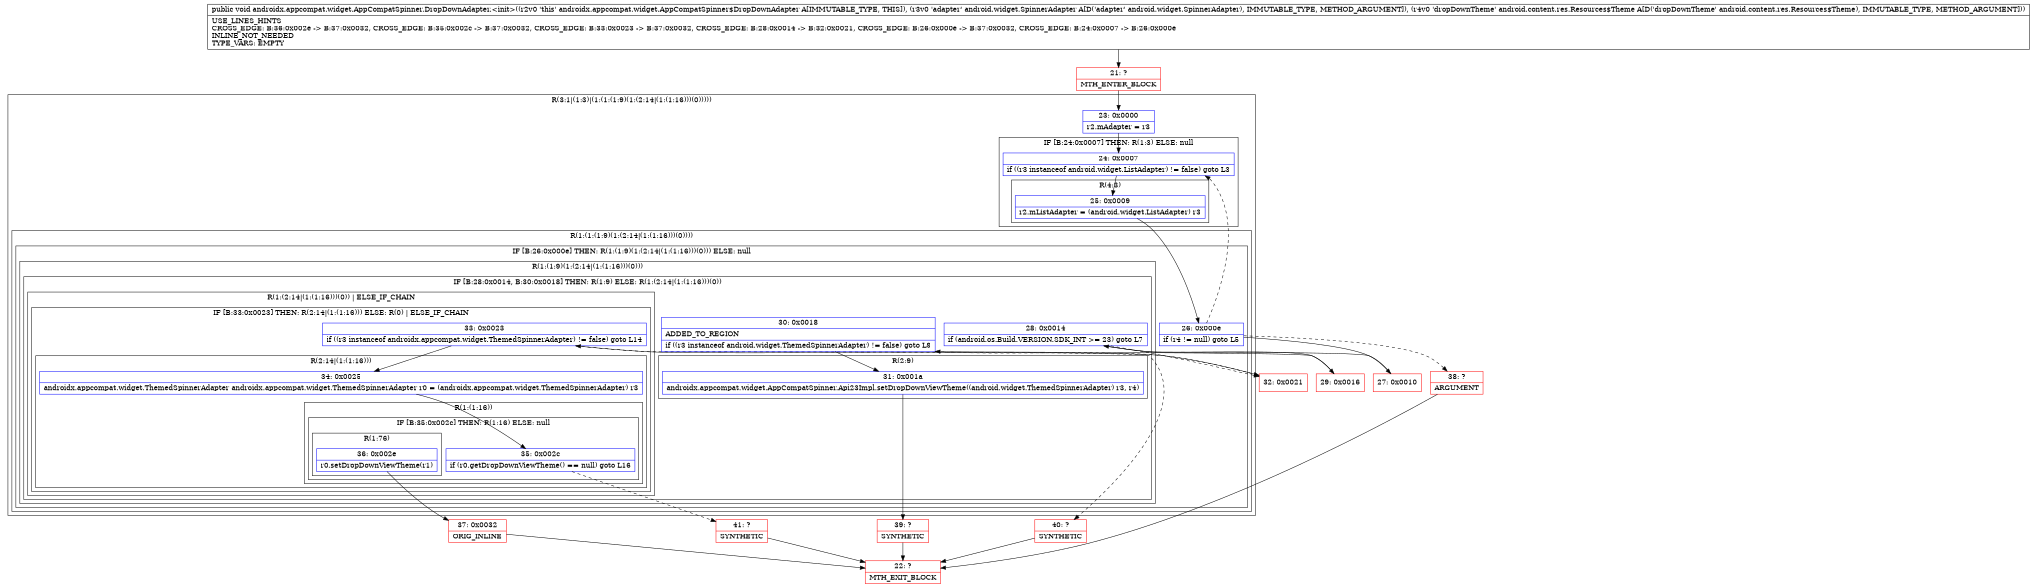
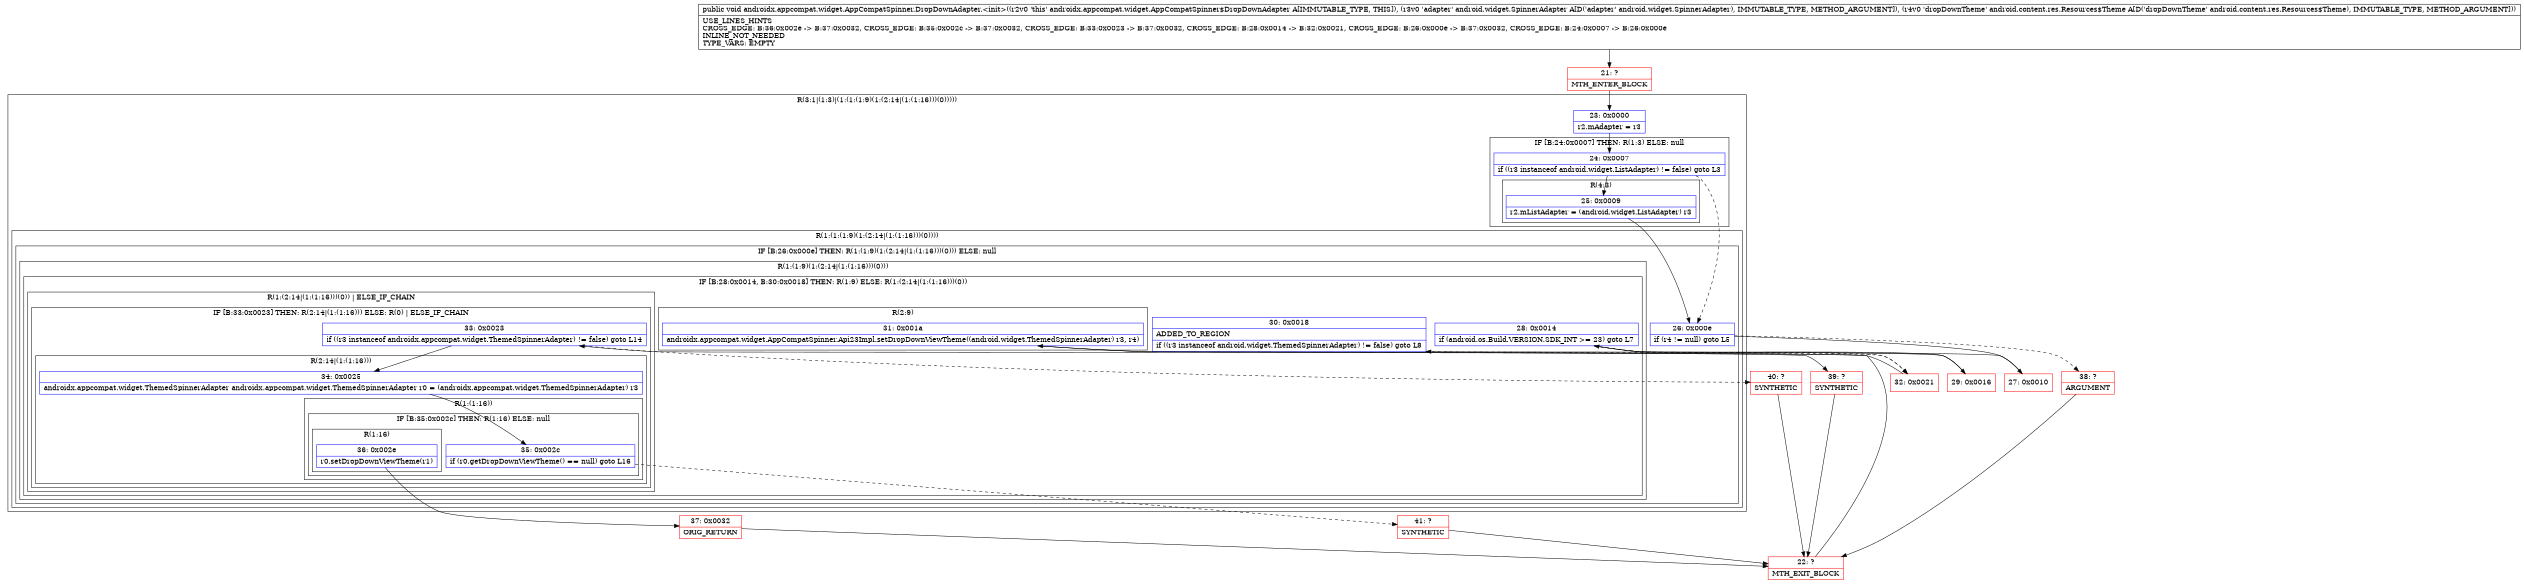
edge "26: 0x000e" -> "24: 0x0007": reversed
edge "30: 0x0018" -> "31: 0x001a": now "22: ?" -> "31: 0x001a"
cluster "R(1:76)": label "R(1:76)" -> "R(1:16)"
node "37: 0x0032": text "ORIG_INLINE" -> "ORIG_RETURN"
